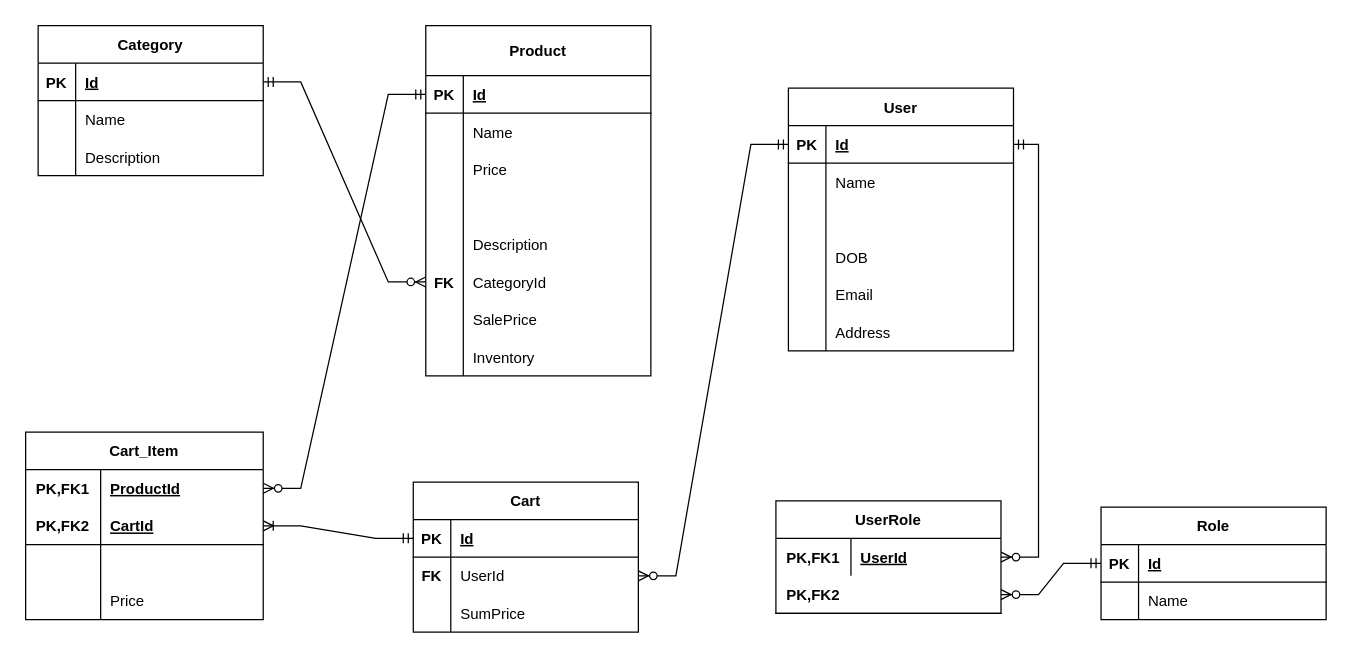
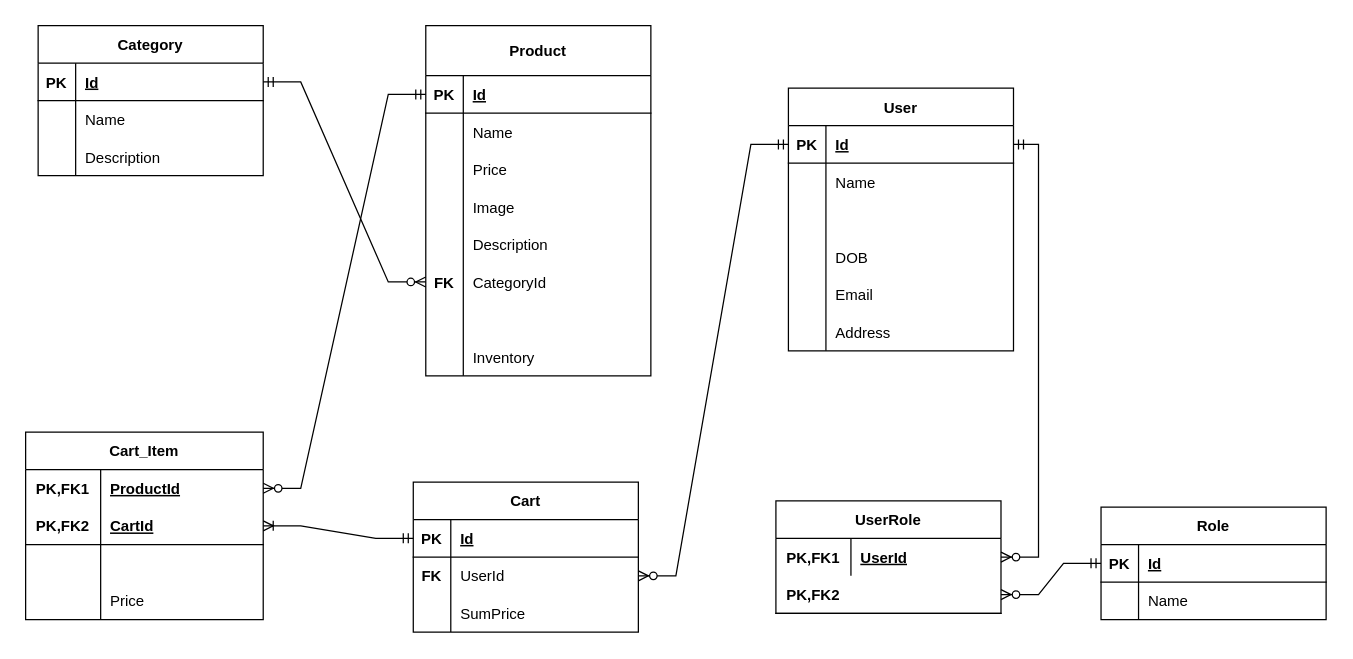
node "Image": added
node "SalePrice": removed
